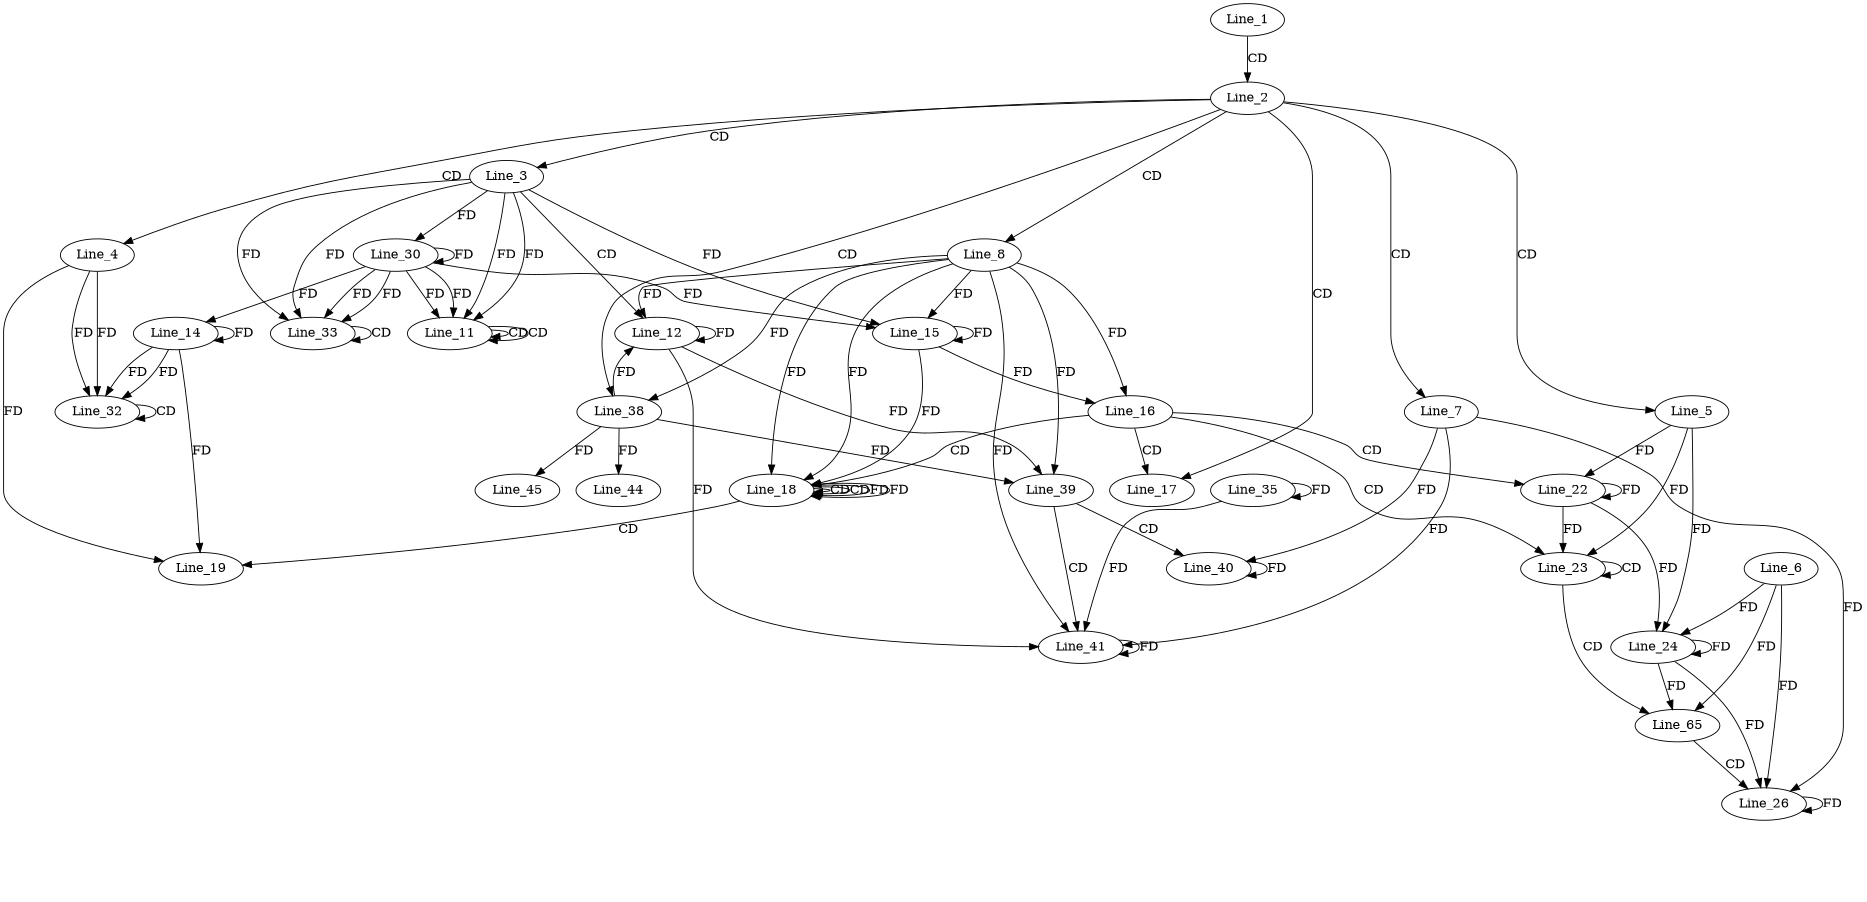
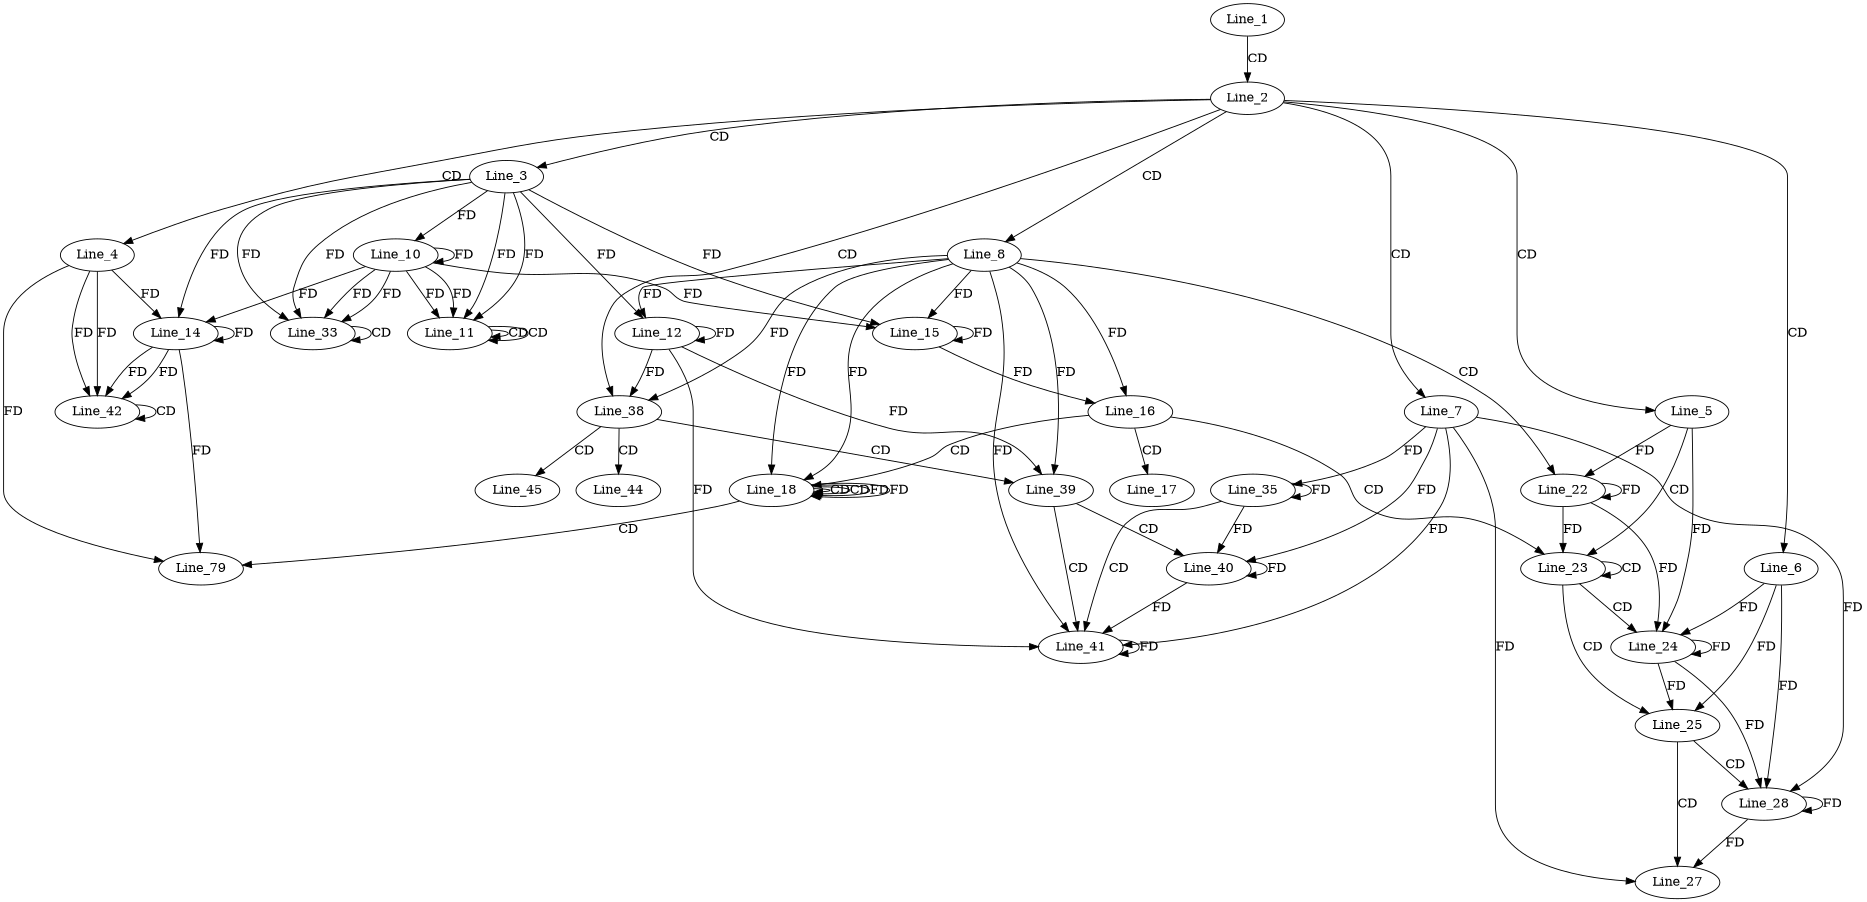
edge "Line_3" -> "Line_14": added, label "FD"
node "Line_30": label "Line_30" -> "Line_10"
edge "Line_3" -> "Line_12": label "CD" -> "FD"
edge "Line_4" -> "Line_14": added, label "FD"
edge "Line_2" -> "Line_17": now "Line_2" -> "Line_6"
edge "Line_38" -> "Line_12": reversed
node "Line_32": label "Line_32" -> "Line_42"
edge "Line_15" -> "Line_18": removed, label "FD"
edge "Line_16" -> "Line_22": now "Line_8" -> "Line_22"
edge "Line_38" -> "Line_45": label "FD" -> "CD"
edge "Line_38" -> "Line_44": label "FD" -> "CD"
edge "Line_38" -> "Line_39": label "FD" -> "CD"
edge "Line_7" -> "Line_35": added, label "FD"
edge "Line_5" -> "Line_23": label "FD" -> "CD"
edge "Line_35" -> "Line_40": added, label "FD"
node "Line_19": label "Line_19" -> "Line_79"
edge "Line_35" -> "Line_41": label "FD" -> "CD"
edge "Line_23" -> "Line_24": added, label "CD"
edge "Line_40" -> "Line_41": added, label "FD"
node "Line_65": label "Line_65" -> "Line_25"
node "Line_26": label "Line_26" -> "Line_28"
node "Line_27": added
